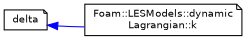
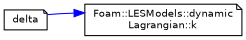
edge "Foam::LESModels::dynamic Lagrangian::k" -> "delta": reversed
